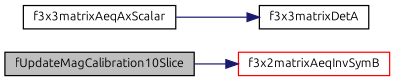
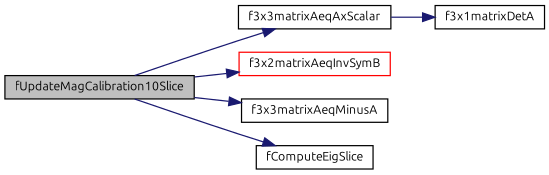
node "f3x3matrixDetA": label "f3x3matrixDetA" -> "f3x1matrixDetA"
edge "fUpdateMagCalibration10Slice" -> "f3x3matrixAeqAxScalar": added
node "f3x3matrixAeqMinusA": added
node "fComputeEigSlice": added
